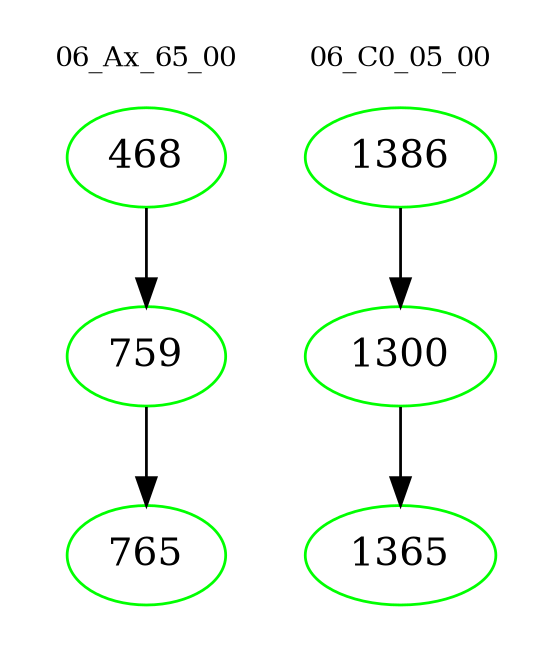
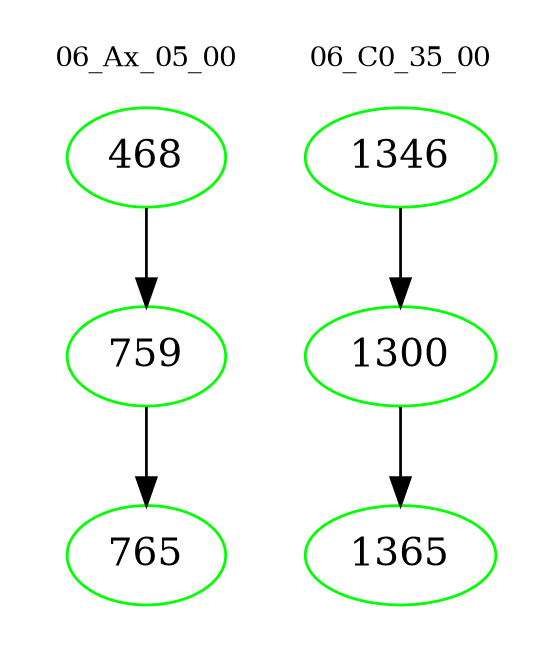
cluster "06_Ax_65_00": label "06_Ax_65_00" -> "06_Ax_05_00"
cluster "06_C0_05_00": label "06_C0_05_00" -> "06_C0_35_00"
node "1386": label "1386" -> "1346"
